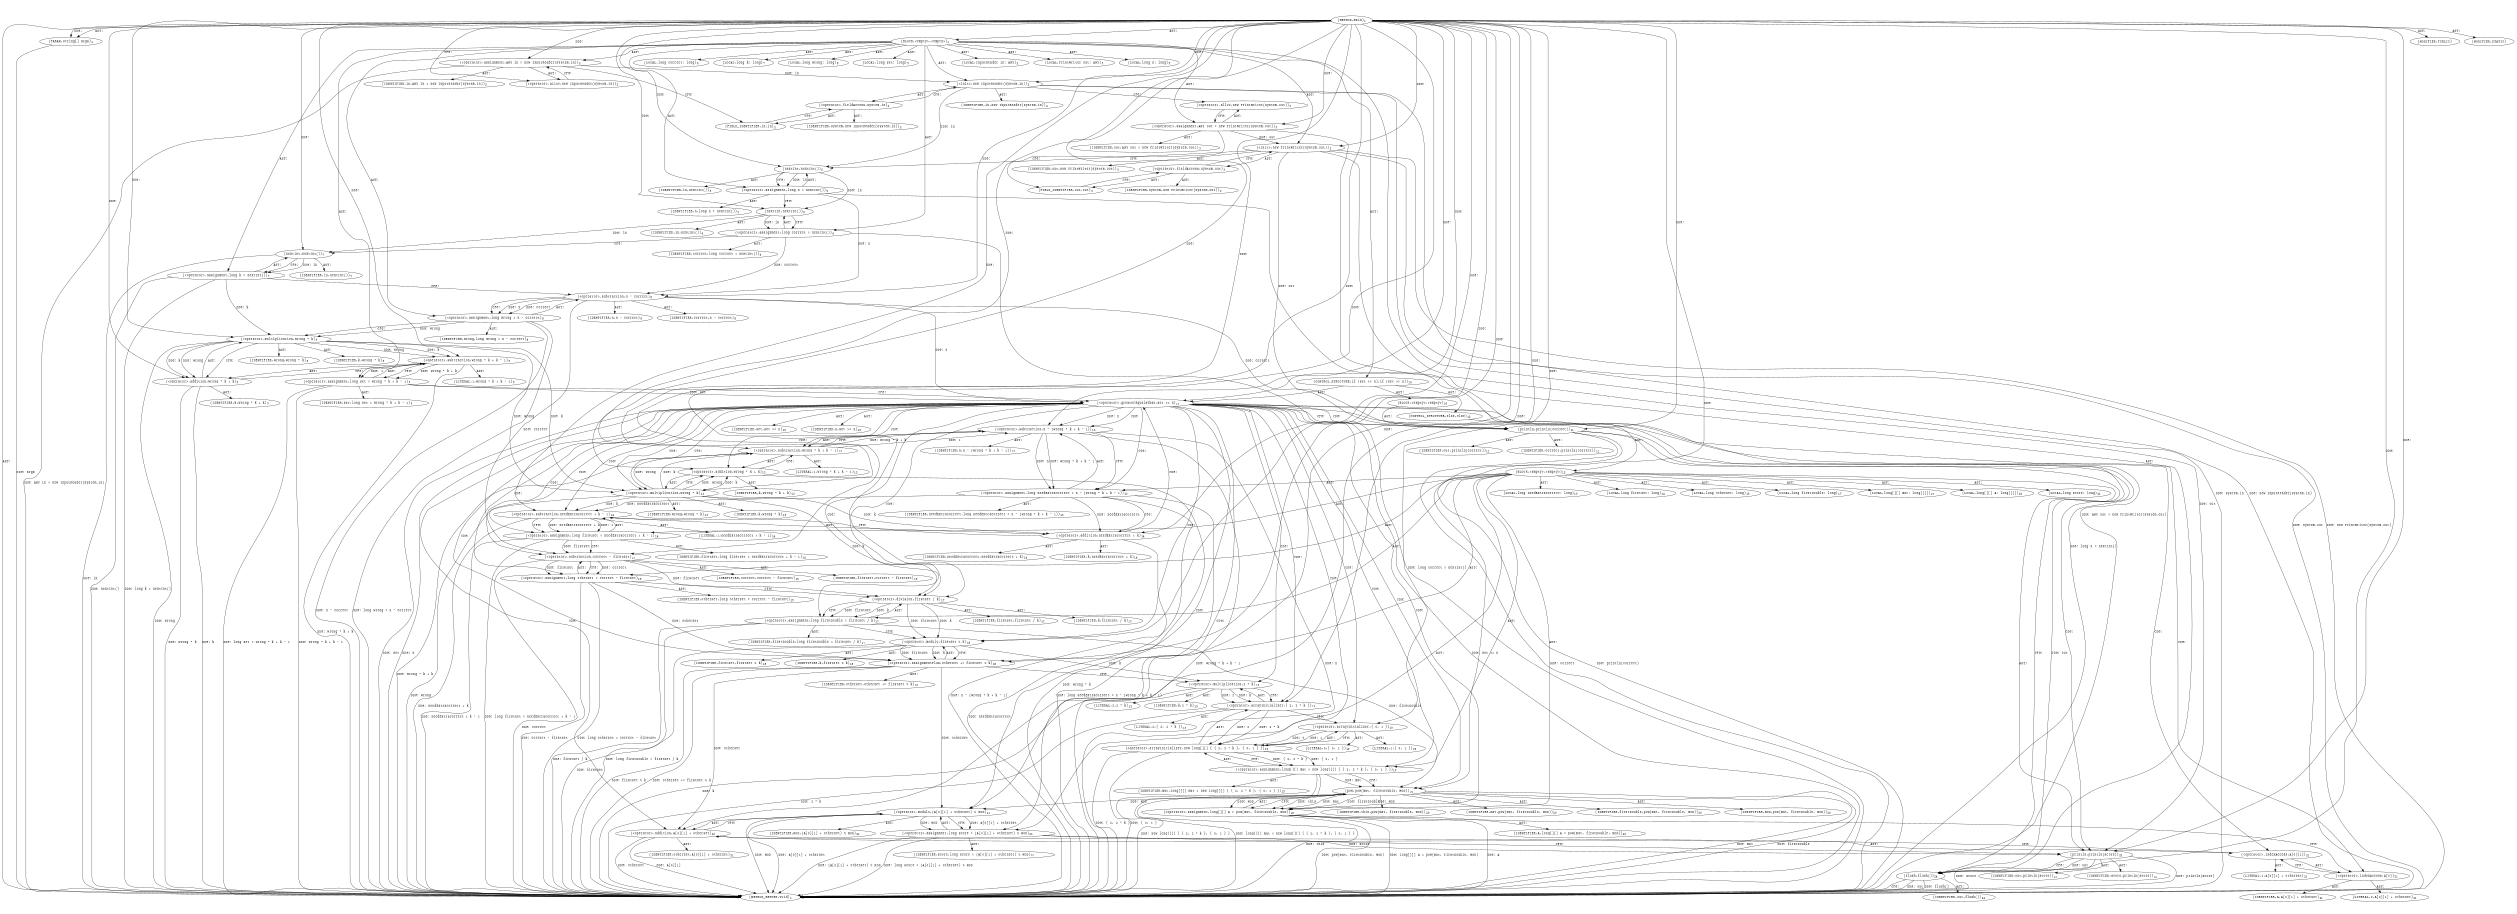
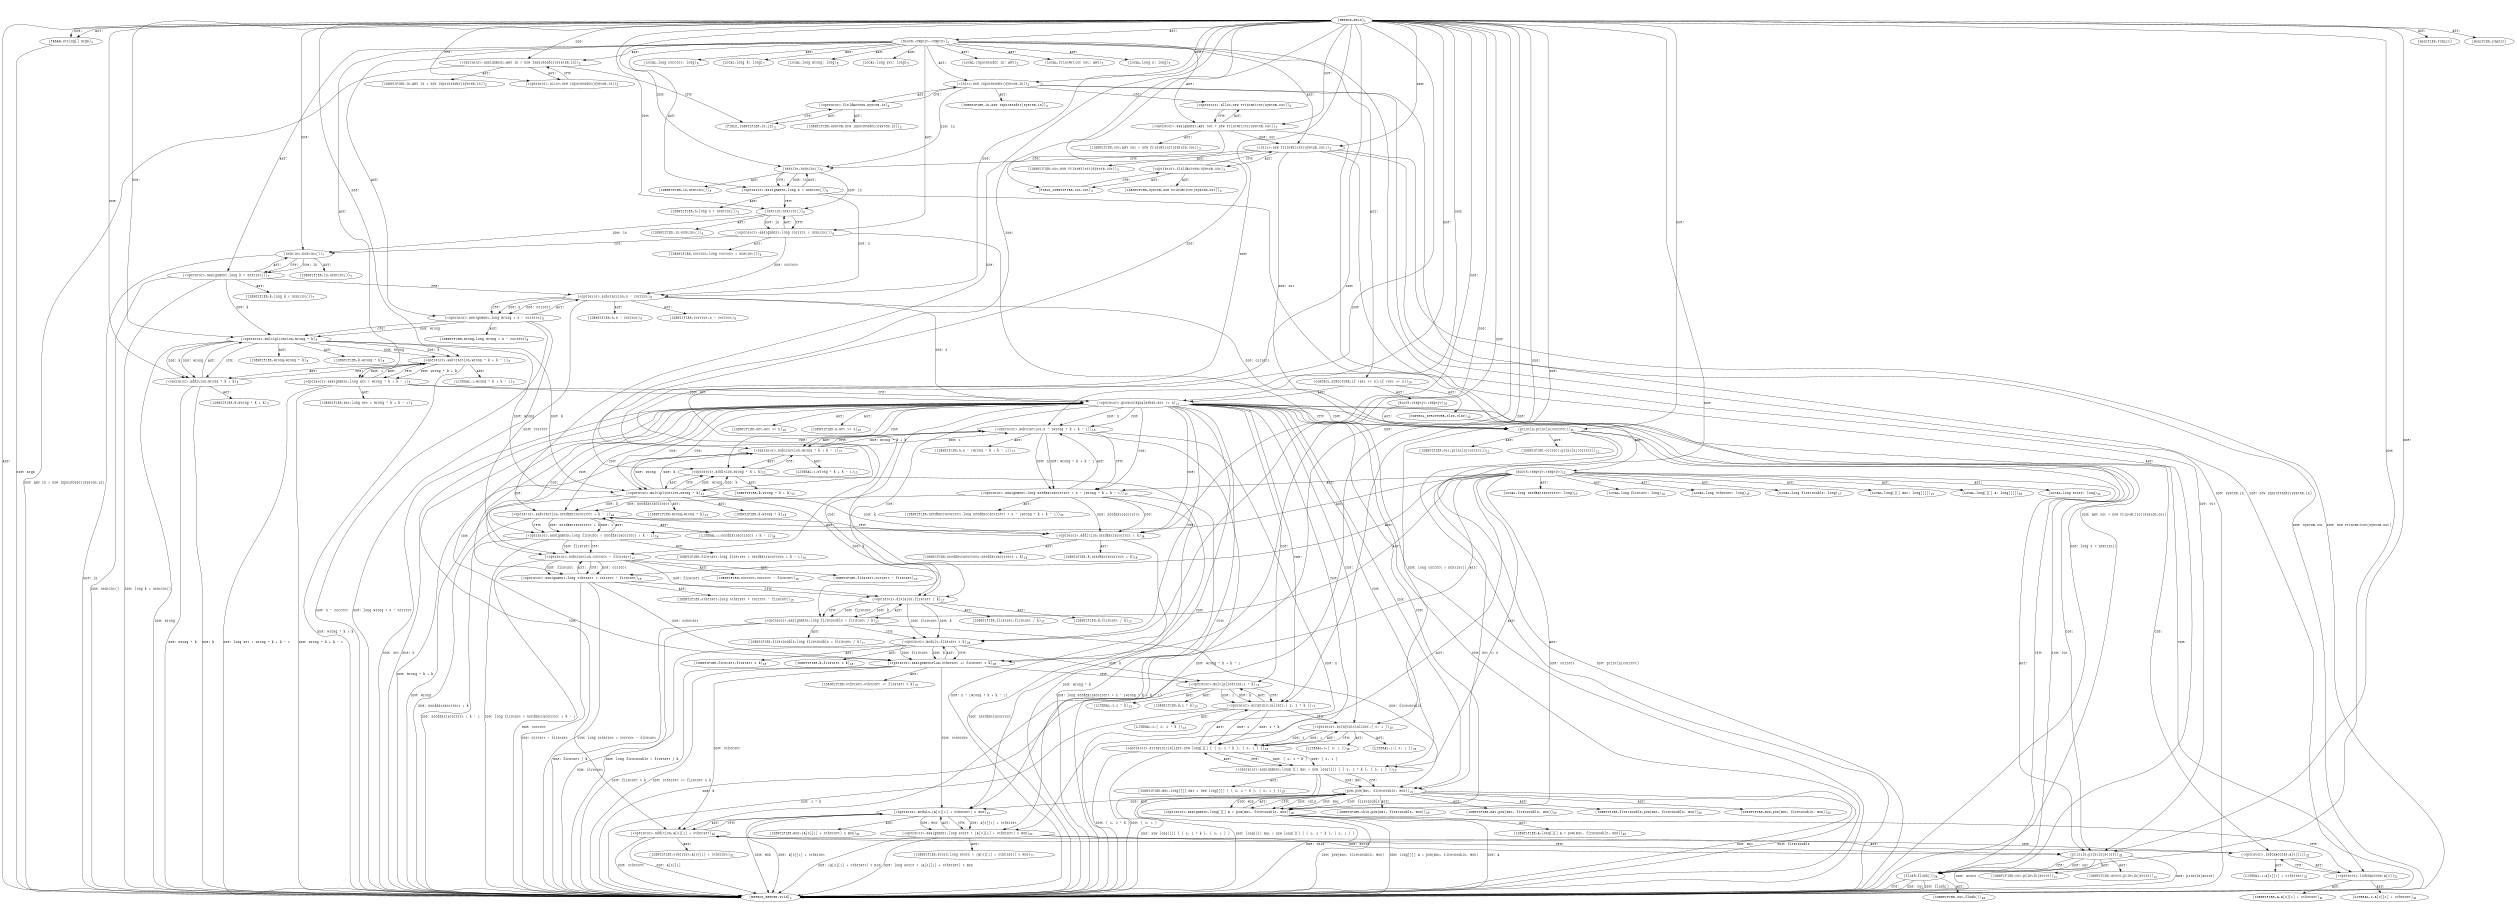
edge "(<operator>.assignment,ANY in = new InputReader(System.in))" -> "(<init>,new InputReader(System.in))": removed, label "DDG: in"
node "(IDENTIFIER,k,long k = nextInt())": added
edge "(<operator>.addition,needExtraCorrect + k)" -> "(<operator>.greaterEqualsThan,set >= n)": reversed
edge "(pow,pow(mat, firstDouble, MOD))" -> "(IDENTIFIER,this,pow(mat, firstDouble, MOD))": label "DDG: MOD" -> "AST: "
